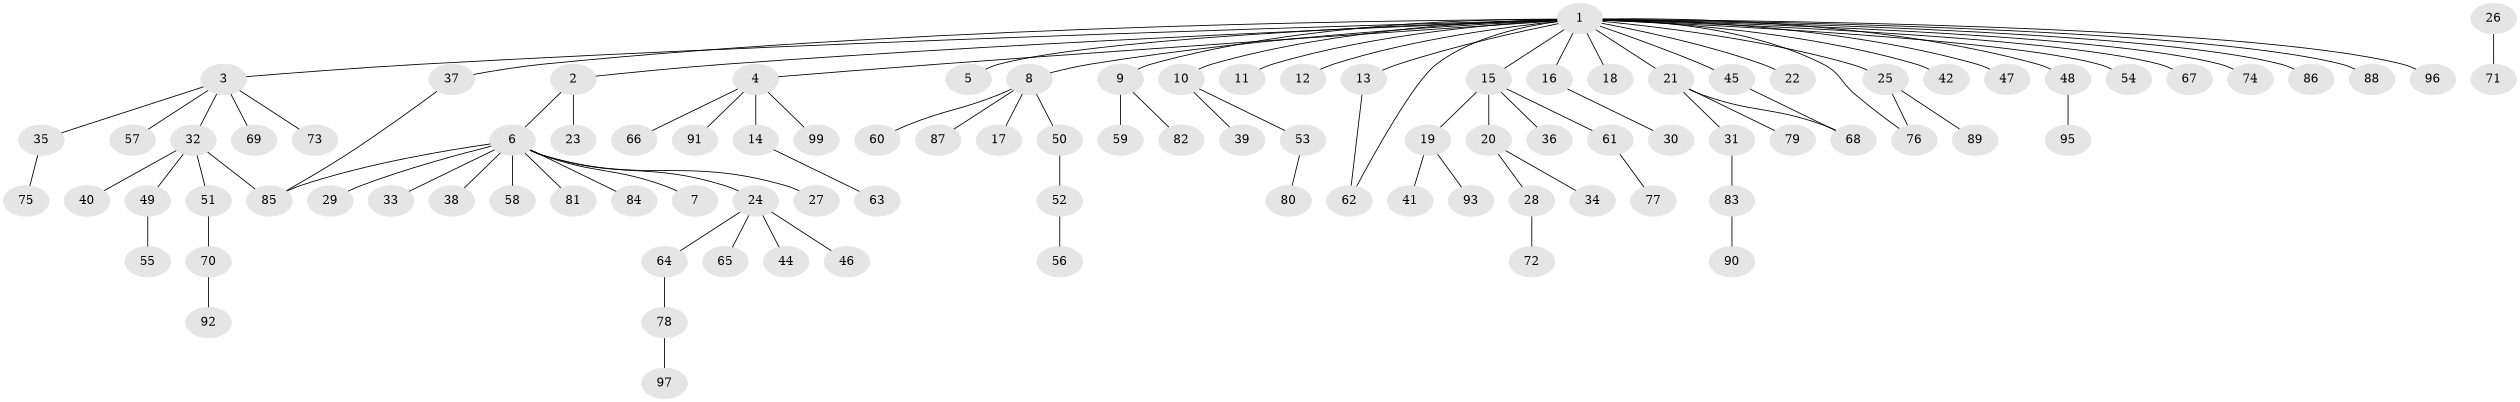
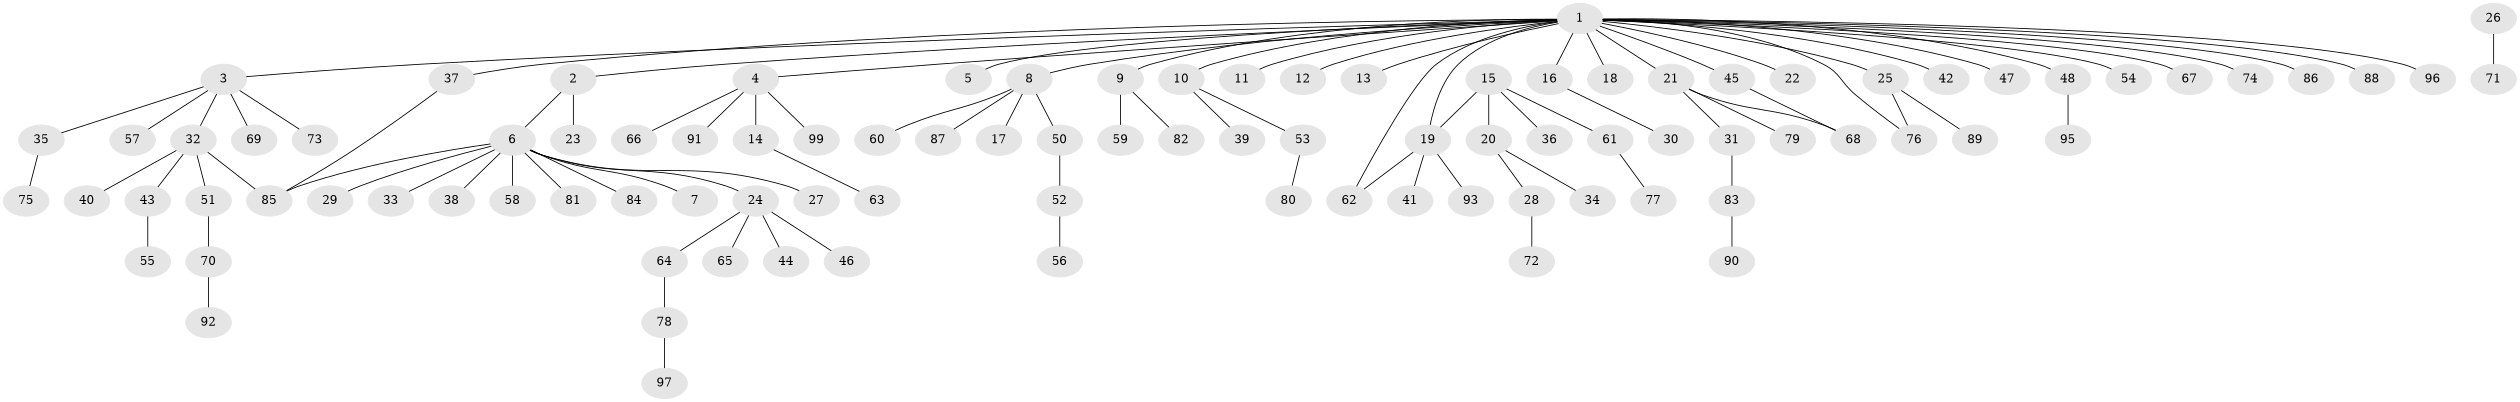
edge "1" -- "15": now "1" -- "19"
edge "13" -- "62": now "19" -- "62"
node "49": label "49" -> "43"
